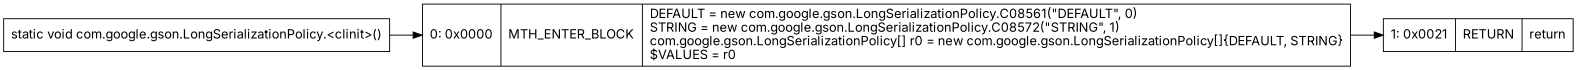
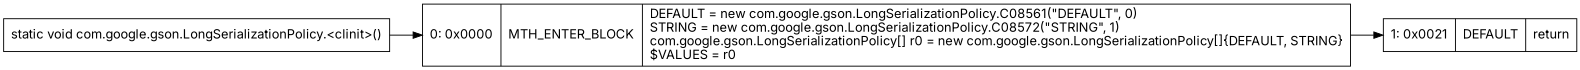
node "1: 0x0021": text "RETURN" -> "DEFAULT"
